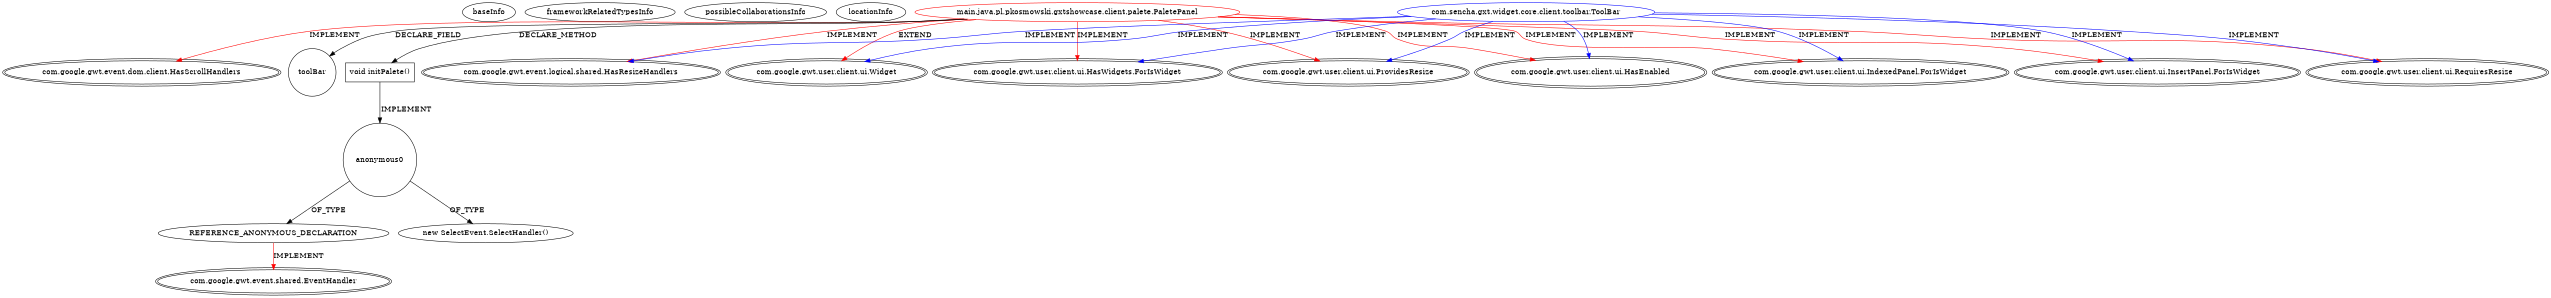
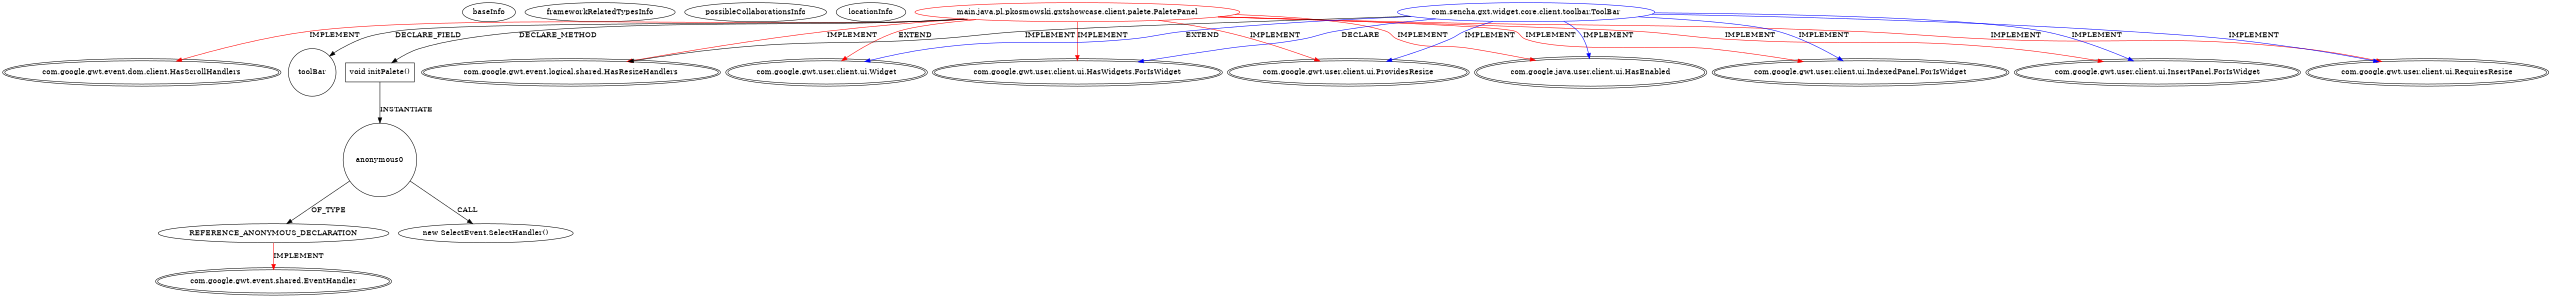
edge "com.sencha.gxt.widget.core.client.toolbar.ToolBar" -> "com.google.gwt.event.logical.shared.HasResizeHandlers": color blue -> black
edge "com.sencha.gxt.widget.core.client.toolbar.ToolBar" -> "com.google.gwt.user.client.ui.Widget": label "IMPLEMENT" -> "EXTEND"
edge "com.sencha.gxt.widget.core.client.toolbar.ToolBar" -> "com.google.gwt.user.client.ui.HasWidgets.ForIsWidget": label "IMPLEMENT" -> "DECLARE"
node "com.google.gwt.user.client.ui.HasEnabled": label "com.google.gwt.user.client.ui.HasEnabled" -> "com.google.java.user.client.ui.HasEnabled"
edge "void initPalete()" -> "anonymous0": label "IMPLEMENT" -> "INSTANTIATE"
edge "anonymous0" -> "new SelectEvent.SelectHandler()": label "OF_TYPE" -> "CALL"
